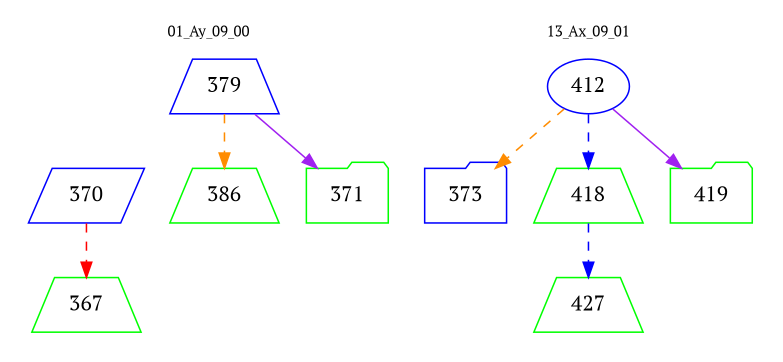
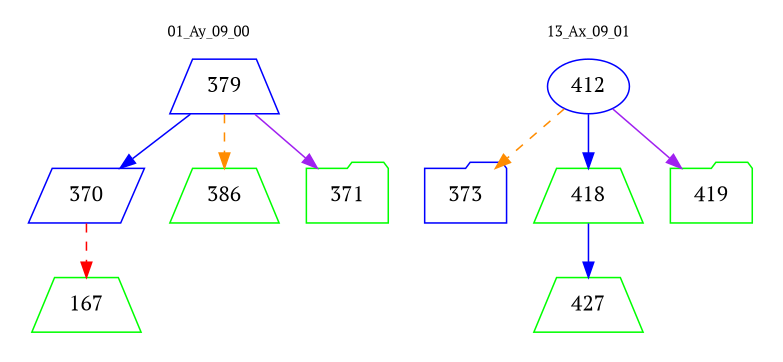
edge "412" -> "418": style dashed -> solid
edge "379" -> "370": added
edge "418" -> "427": style dashed -> solid
node "367": label "367" -> "167"
